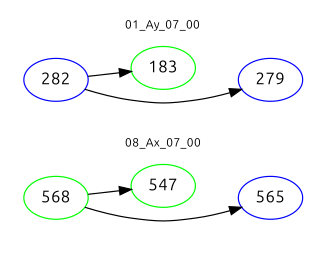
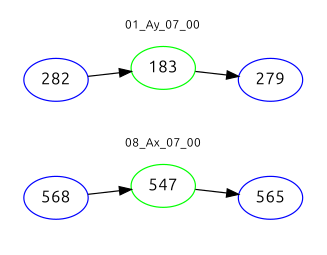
edge "282" -> "279": now "183" -> "279"
node "568": color green -> blue
edge "568" -> "565": now "547" -> "565"
